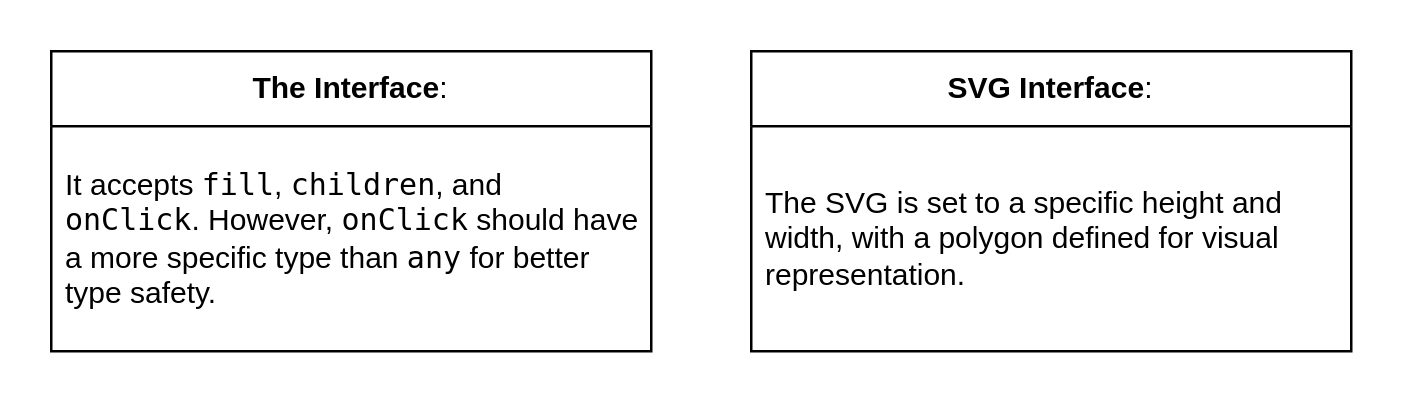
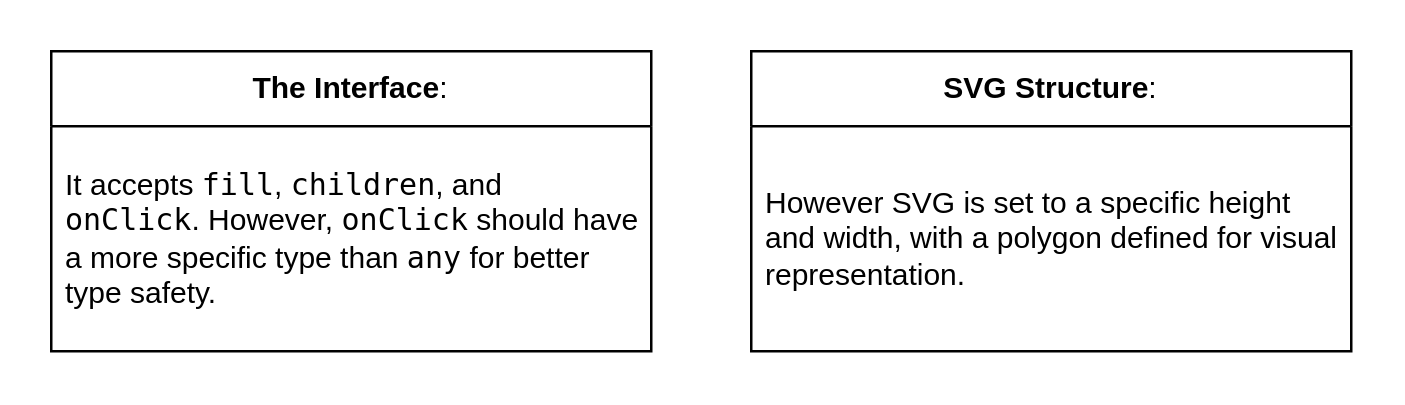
node "SVG Interface:": label "SVG Interface:" -> "SVG Structure:"
node "The SVG is set to a specific height and width, with a polygon defined for visual representation.": label "The SVG is set to a specific height and width, with a polygon defined for visual representation." -> "However SVG is set to a specific height and width, with a polygon defined for visual representation."
